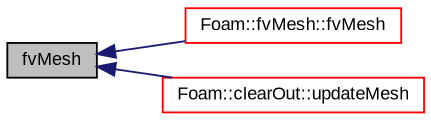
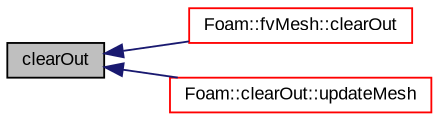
node "Foam::fvMesh::fvMesh": label "Foam::fvMesh::fvMesh" -> "Foam::fvMesh::clearOut"
node "fvMesh": label "fvMesh" -> "clearOut"
